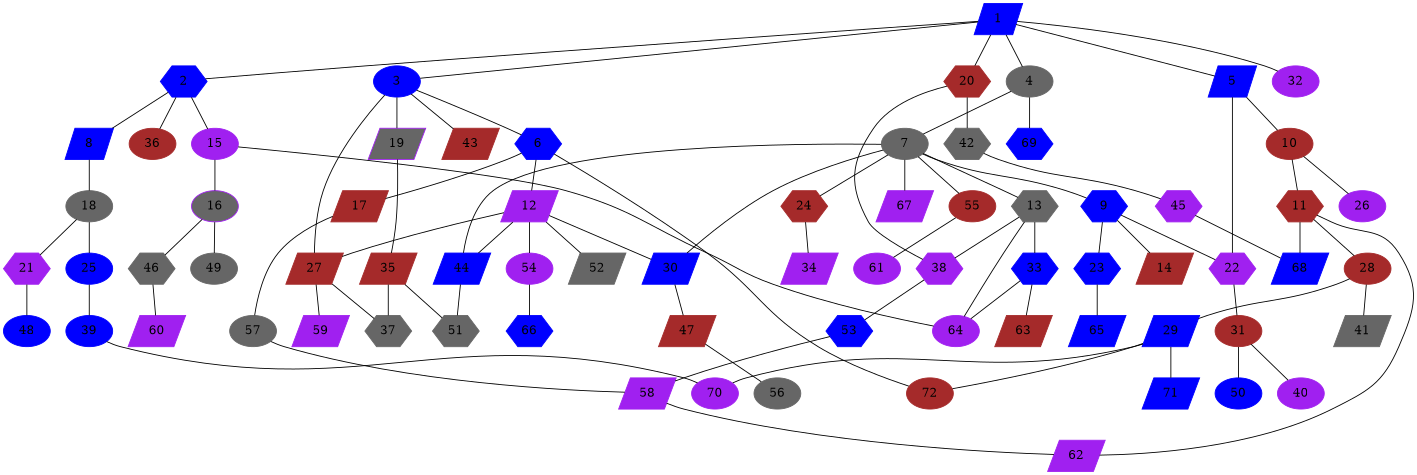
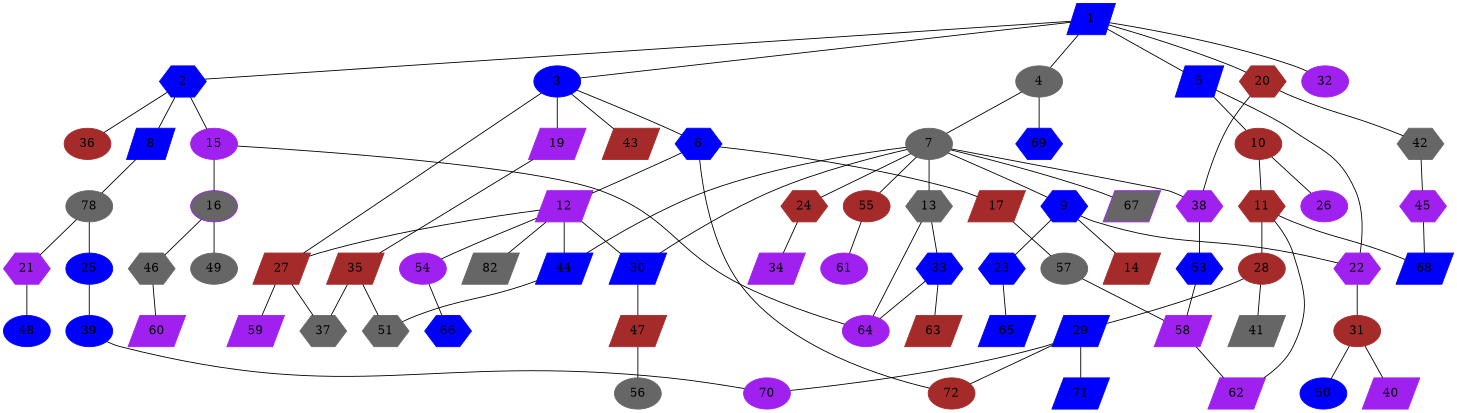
node "19": fillcolor gray40 -> purple
node "18": label "18" -> "78"
node "67": fillcolor purple -> gray40
edge "13" -- "38": now "7" -- "38"
node "52": label "52" -> "82"
node "40": shape ellipse -> parallelogram
